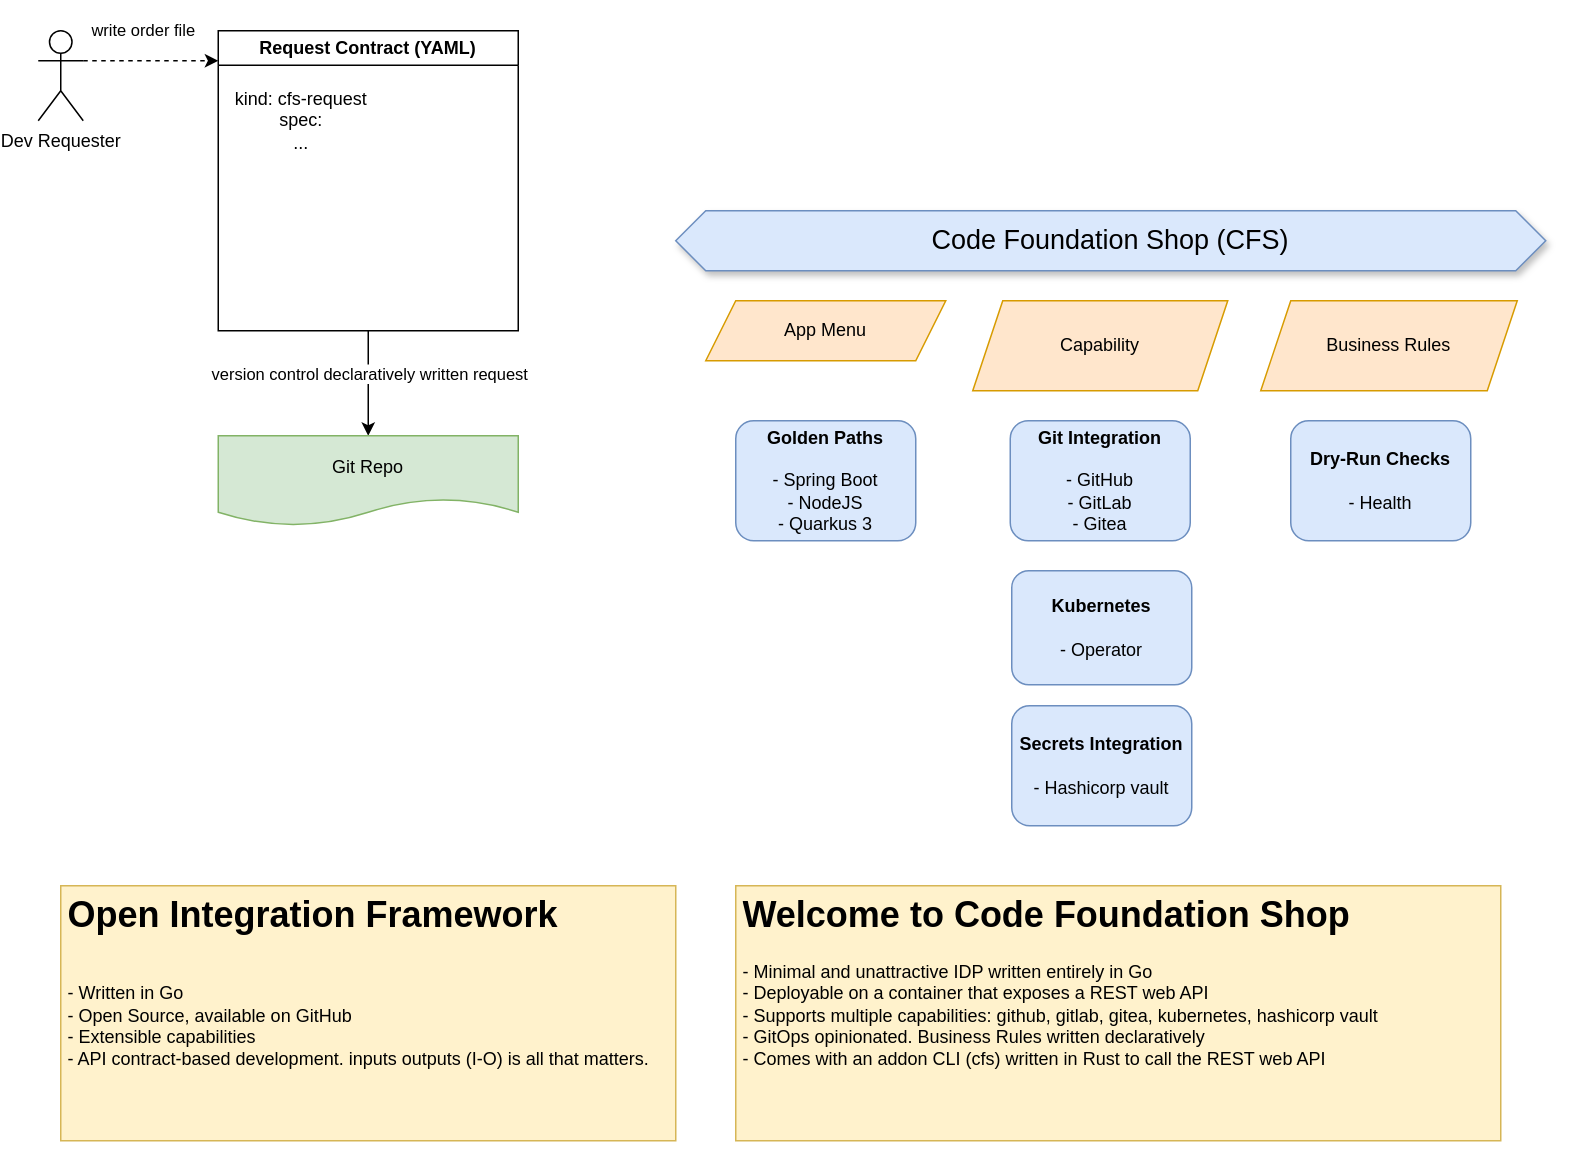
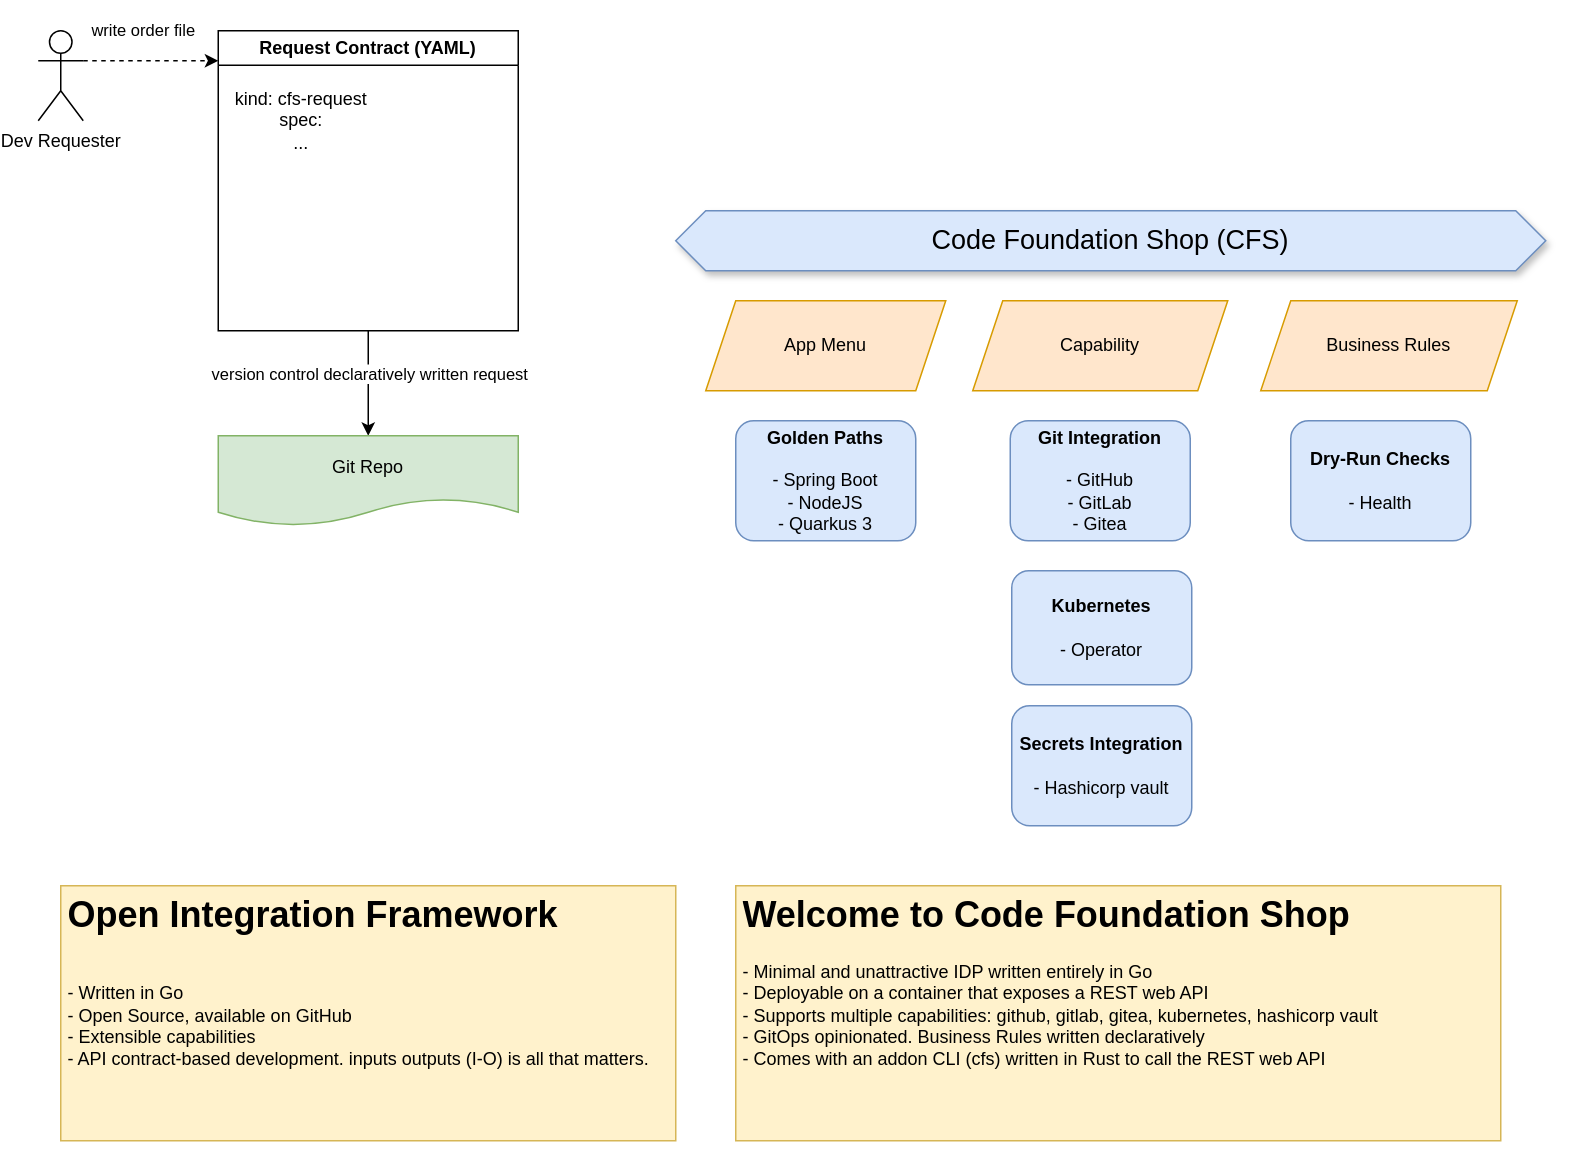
node "App Menu": size 240x60 -> 240x90
